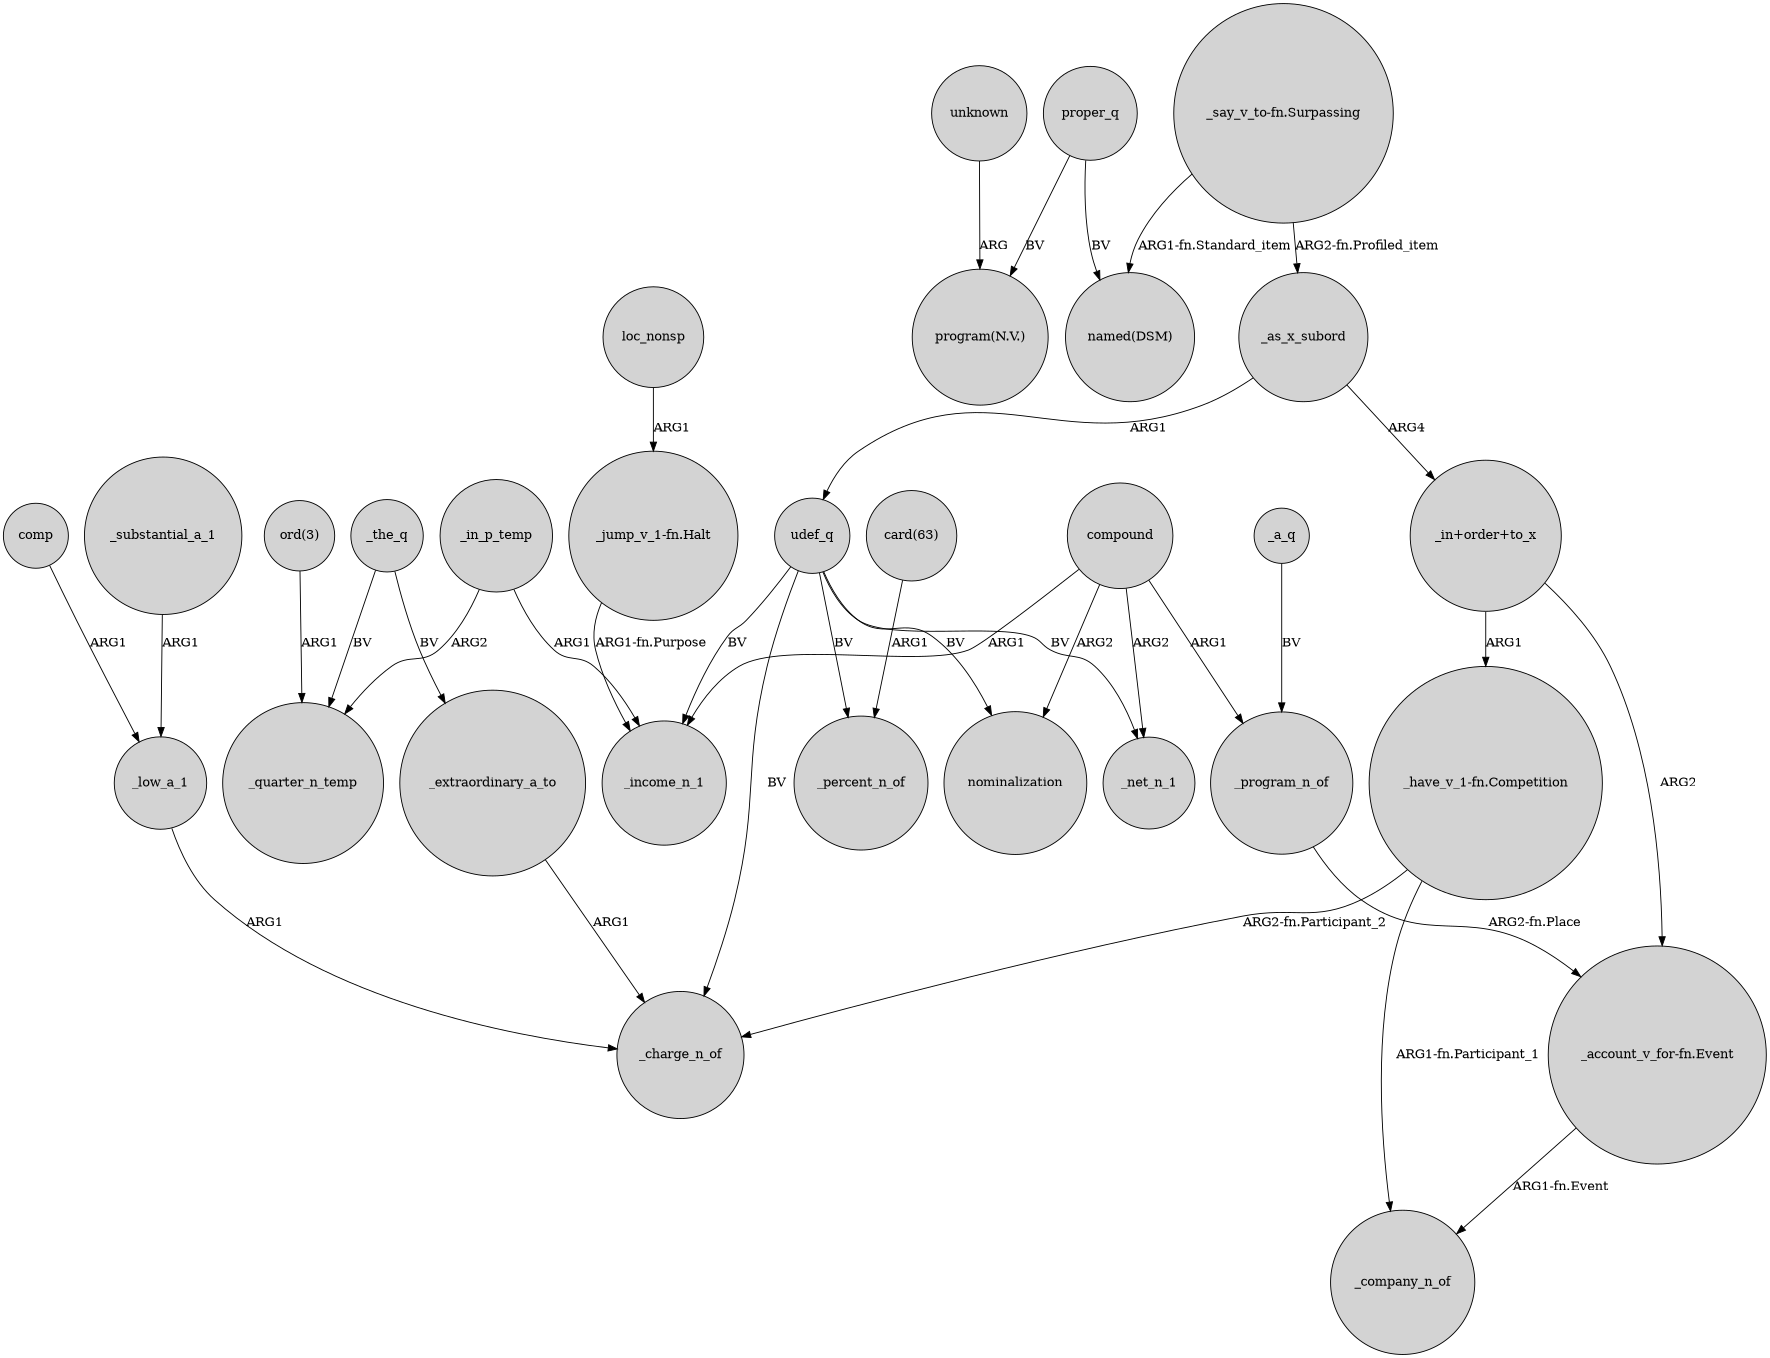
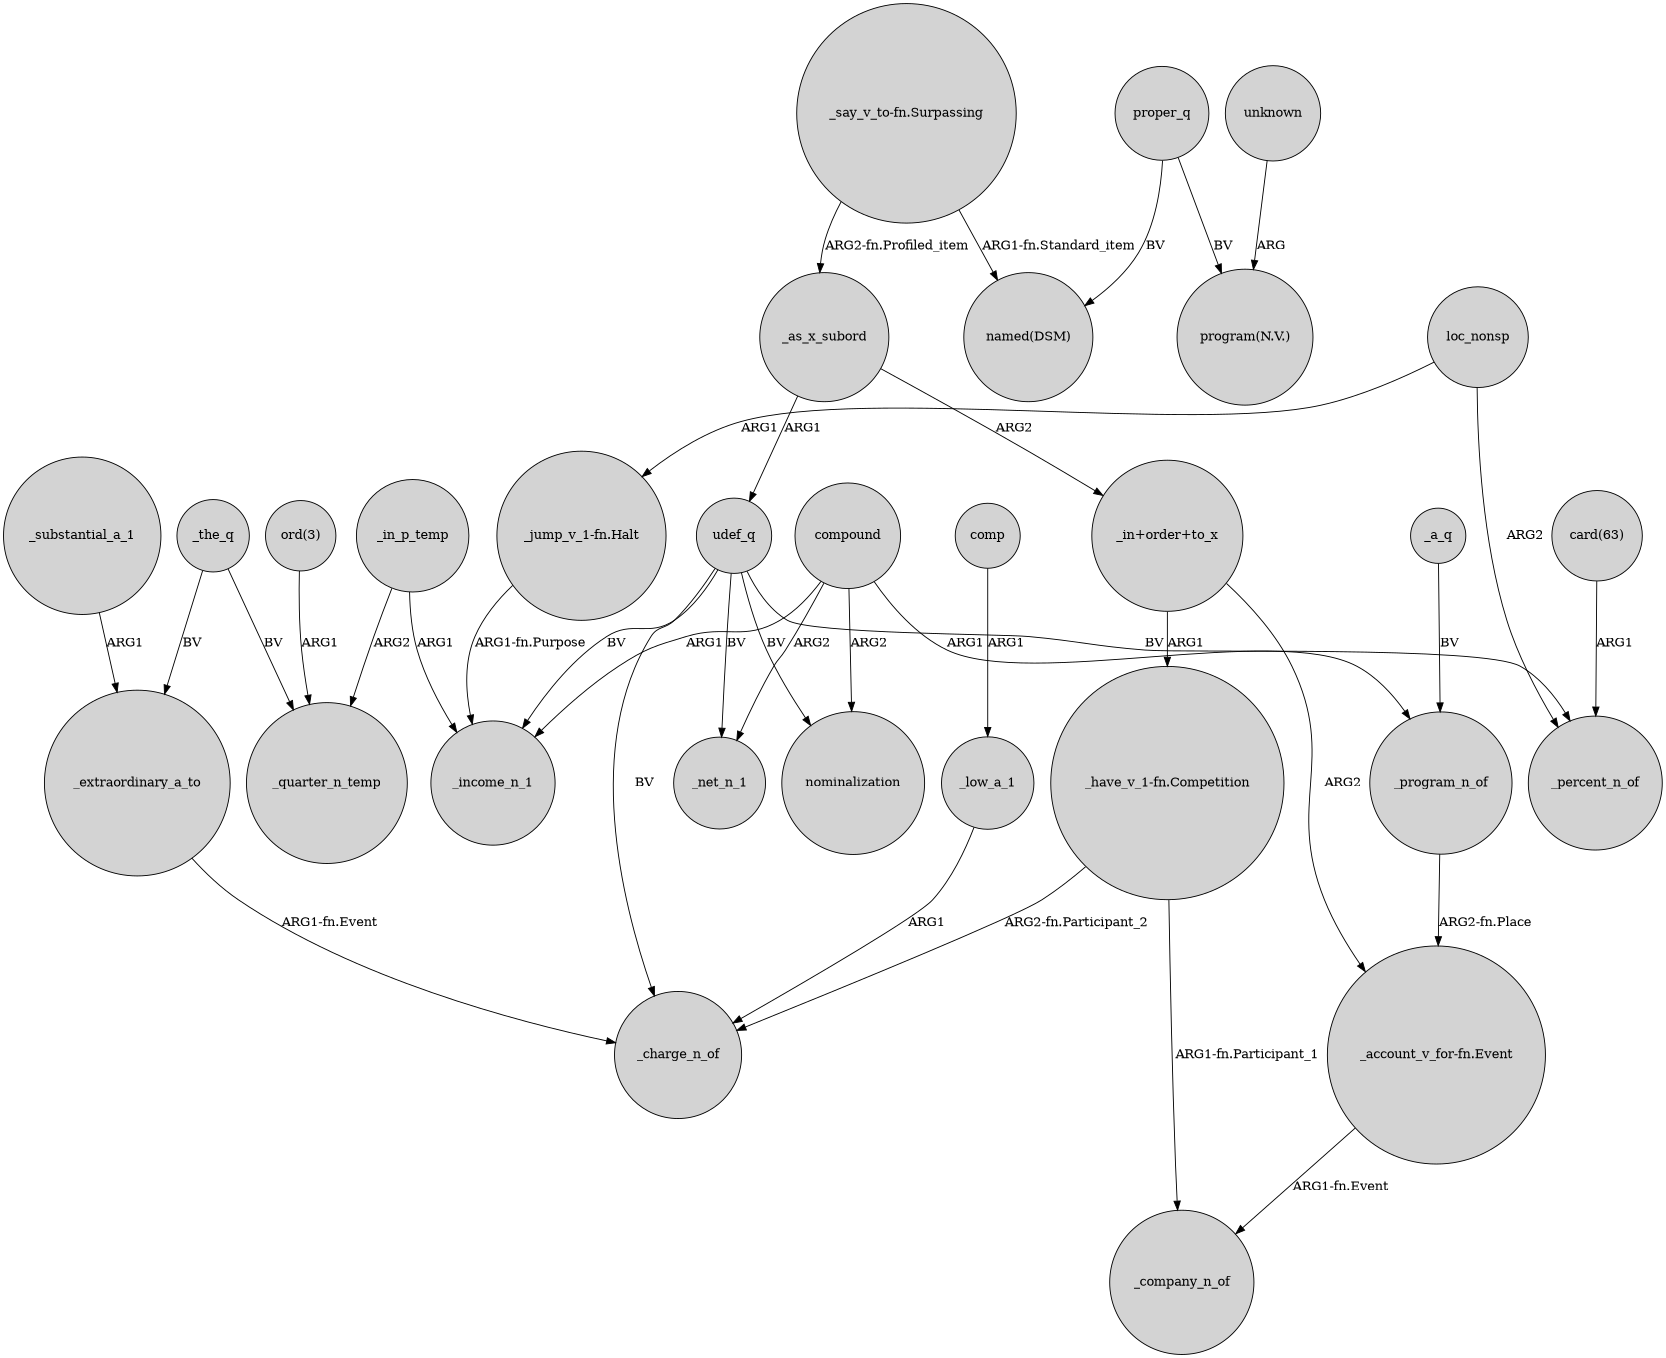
edge "_as_x_subord" -> "_in+order+to_x": label "ARG4" -> "ARG2"
edge "loc_nonsp" -> "_percent_n_of": added, label "ARG2"
edge "_substantial_a_1" -> "_low_a_1": now "_substantial_a_1" -> "_extraordinary_a_to"
edge "_extraordinary_a_to" -> "_charge_n_of": label "ARG1" -> "ARG1-fn.Event"
